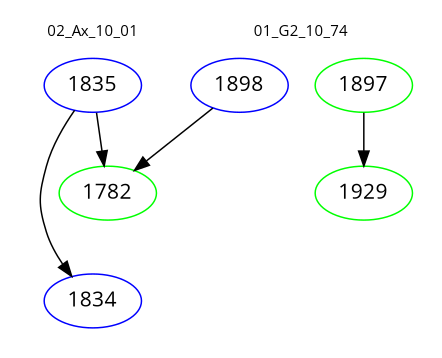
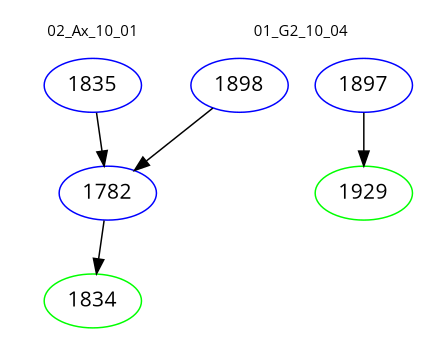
cluster "01_G2_10_74": label "01_G2_10_74" -> "01_G2_10_04"
node "1897": color green -> blue
edge "1835" -> "1834": now "1782" -> "1834"
node "1782": color green -> blue
node "1834": color blue -> green
